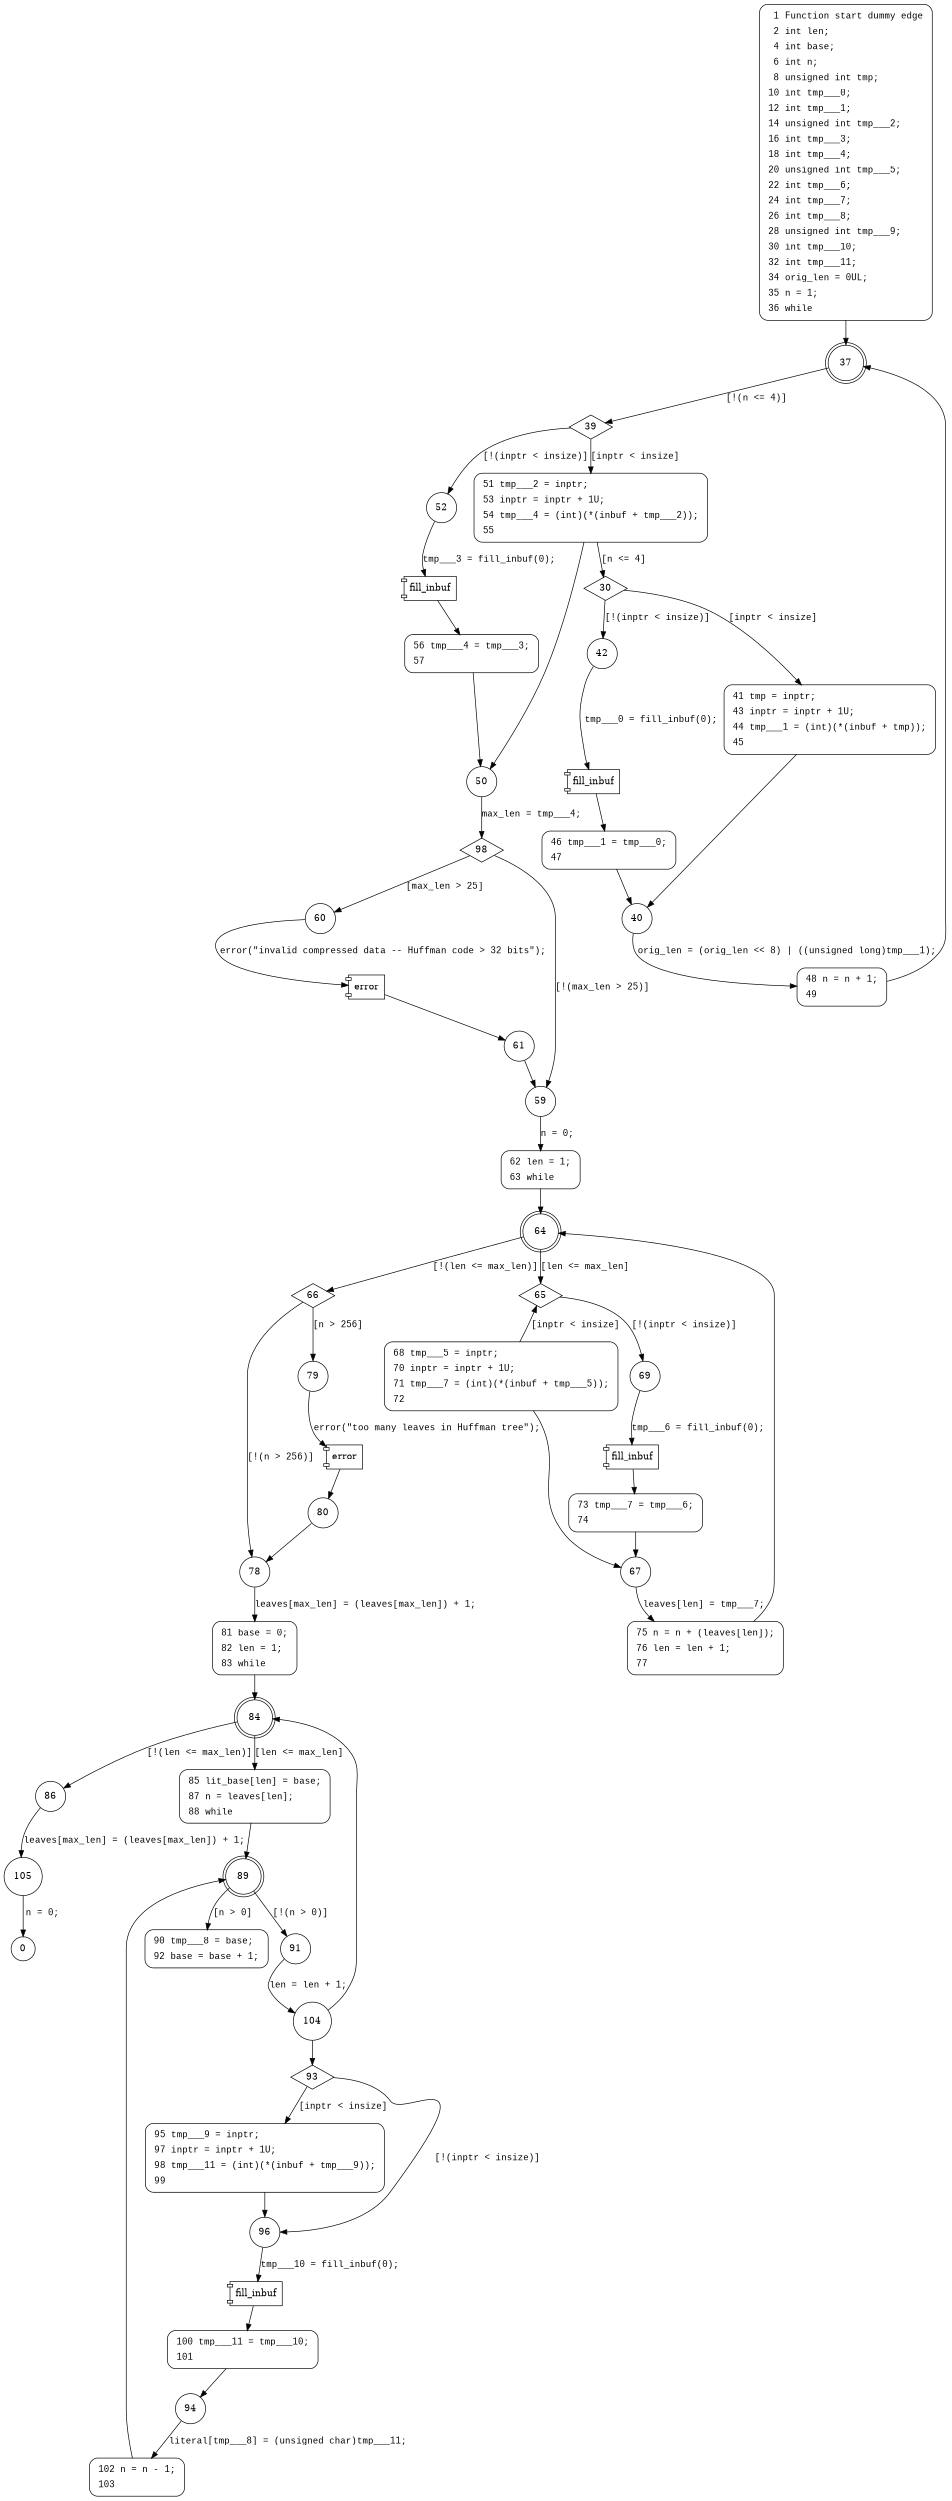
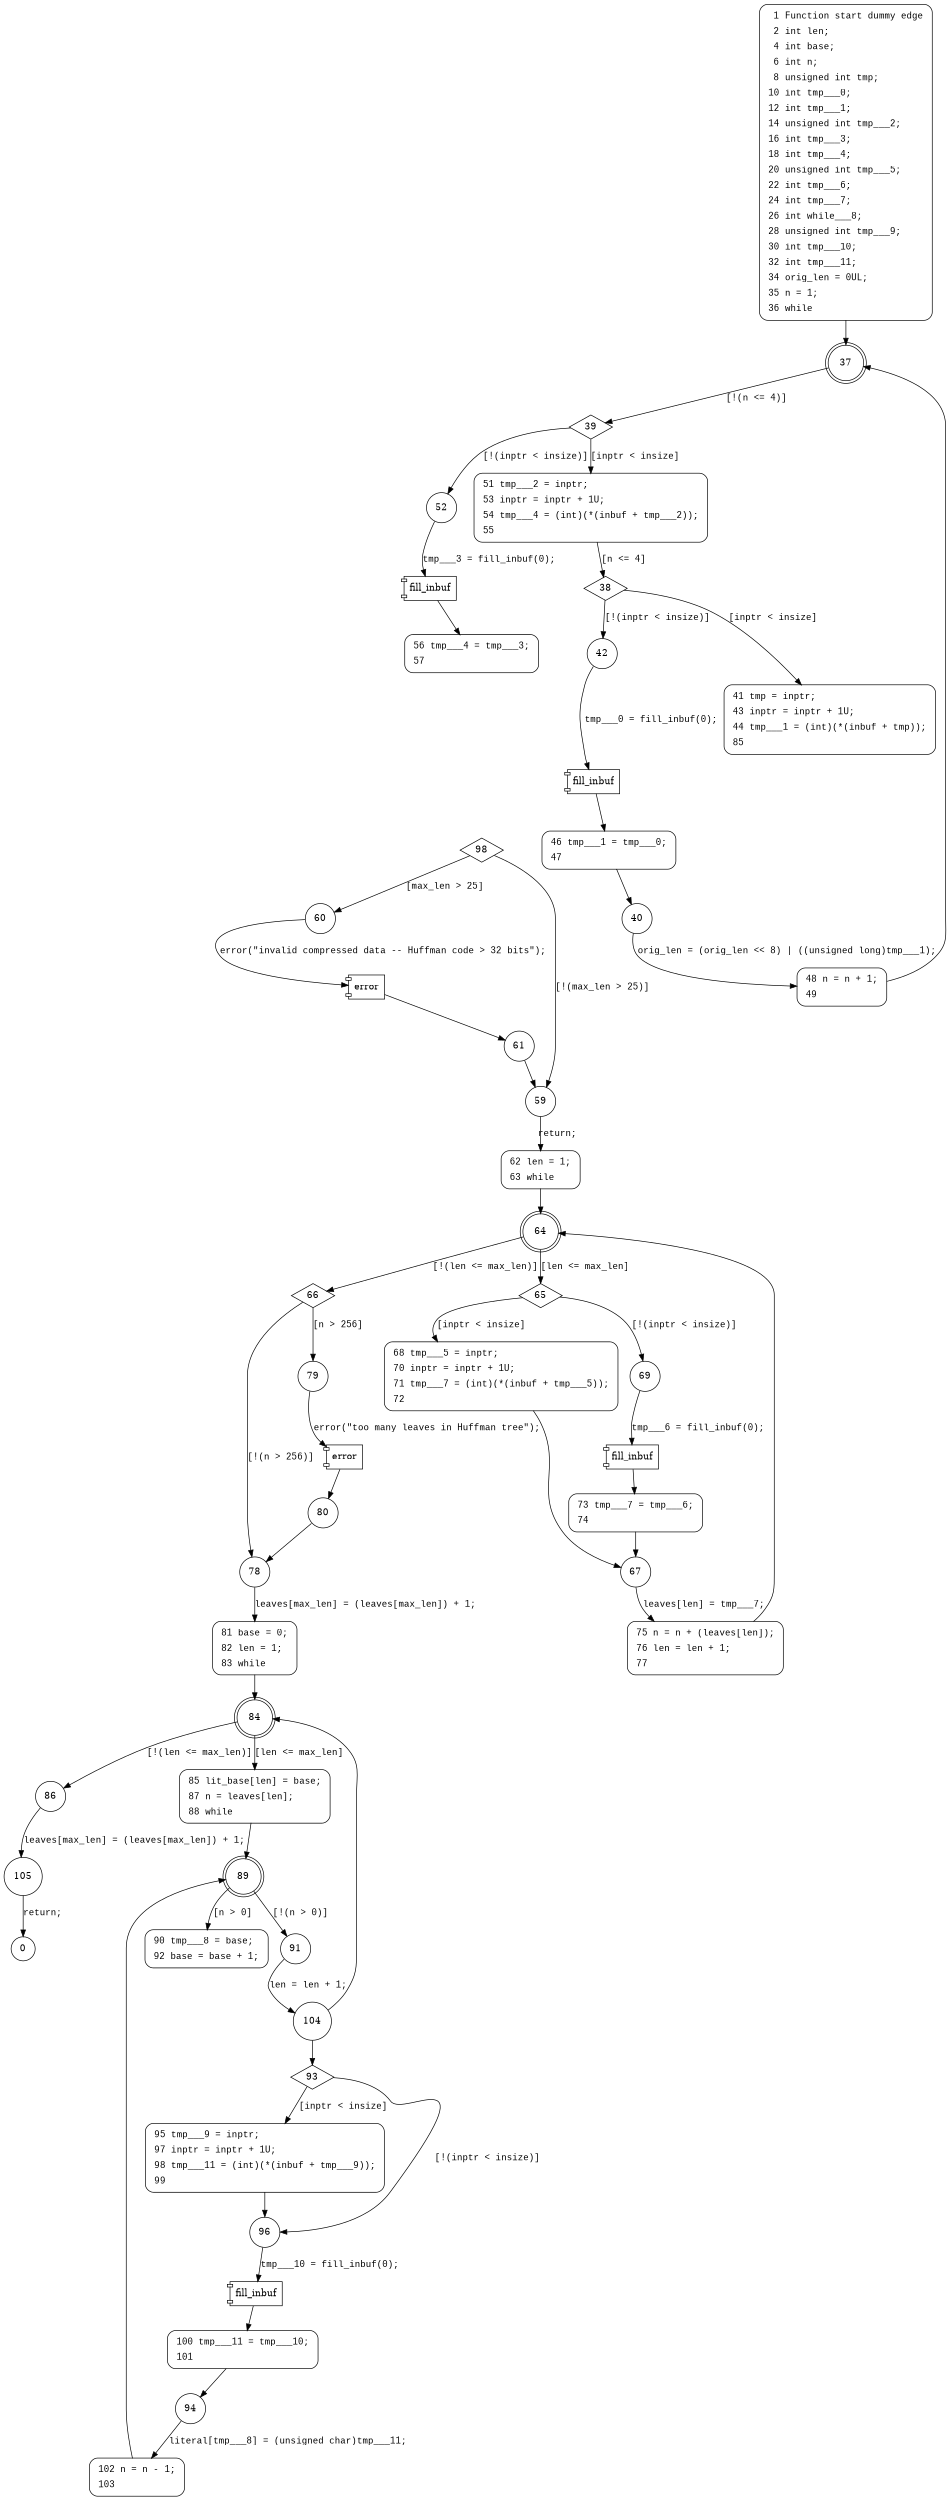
node "1": text "int tmp___8;" -> "int while___8;"
node "30": label "30" -> "38"
node "41": text "45" -> "85"
node "50": removed
edge "41" -> "40": removed
edge "59" -> "62": label "n = 0;" -> "return;"
edge "68" -> "65": reversed
edge "105" -> "0": label "n = 0;" -> "return;"
